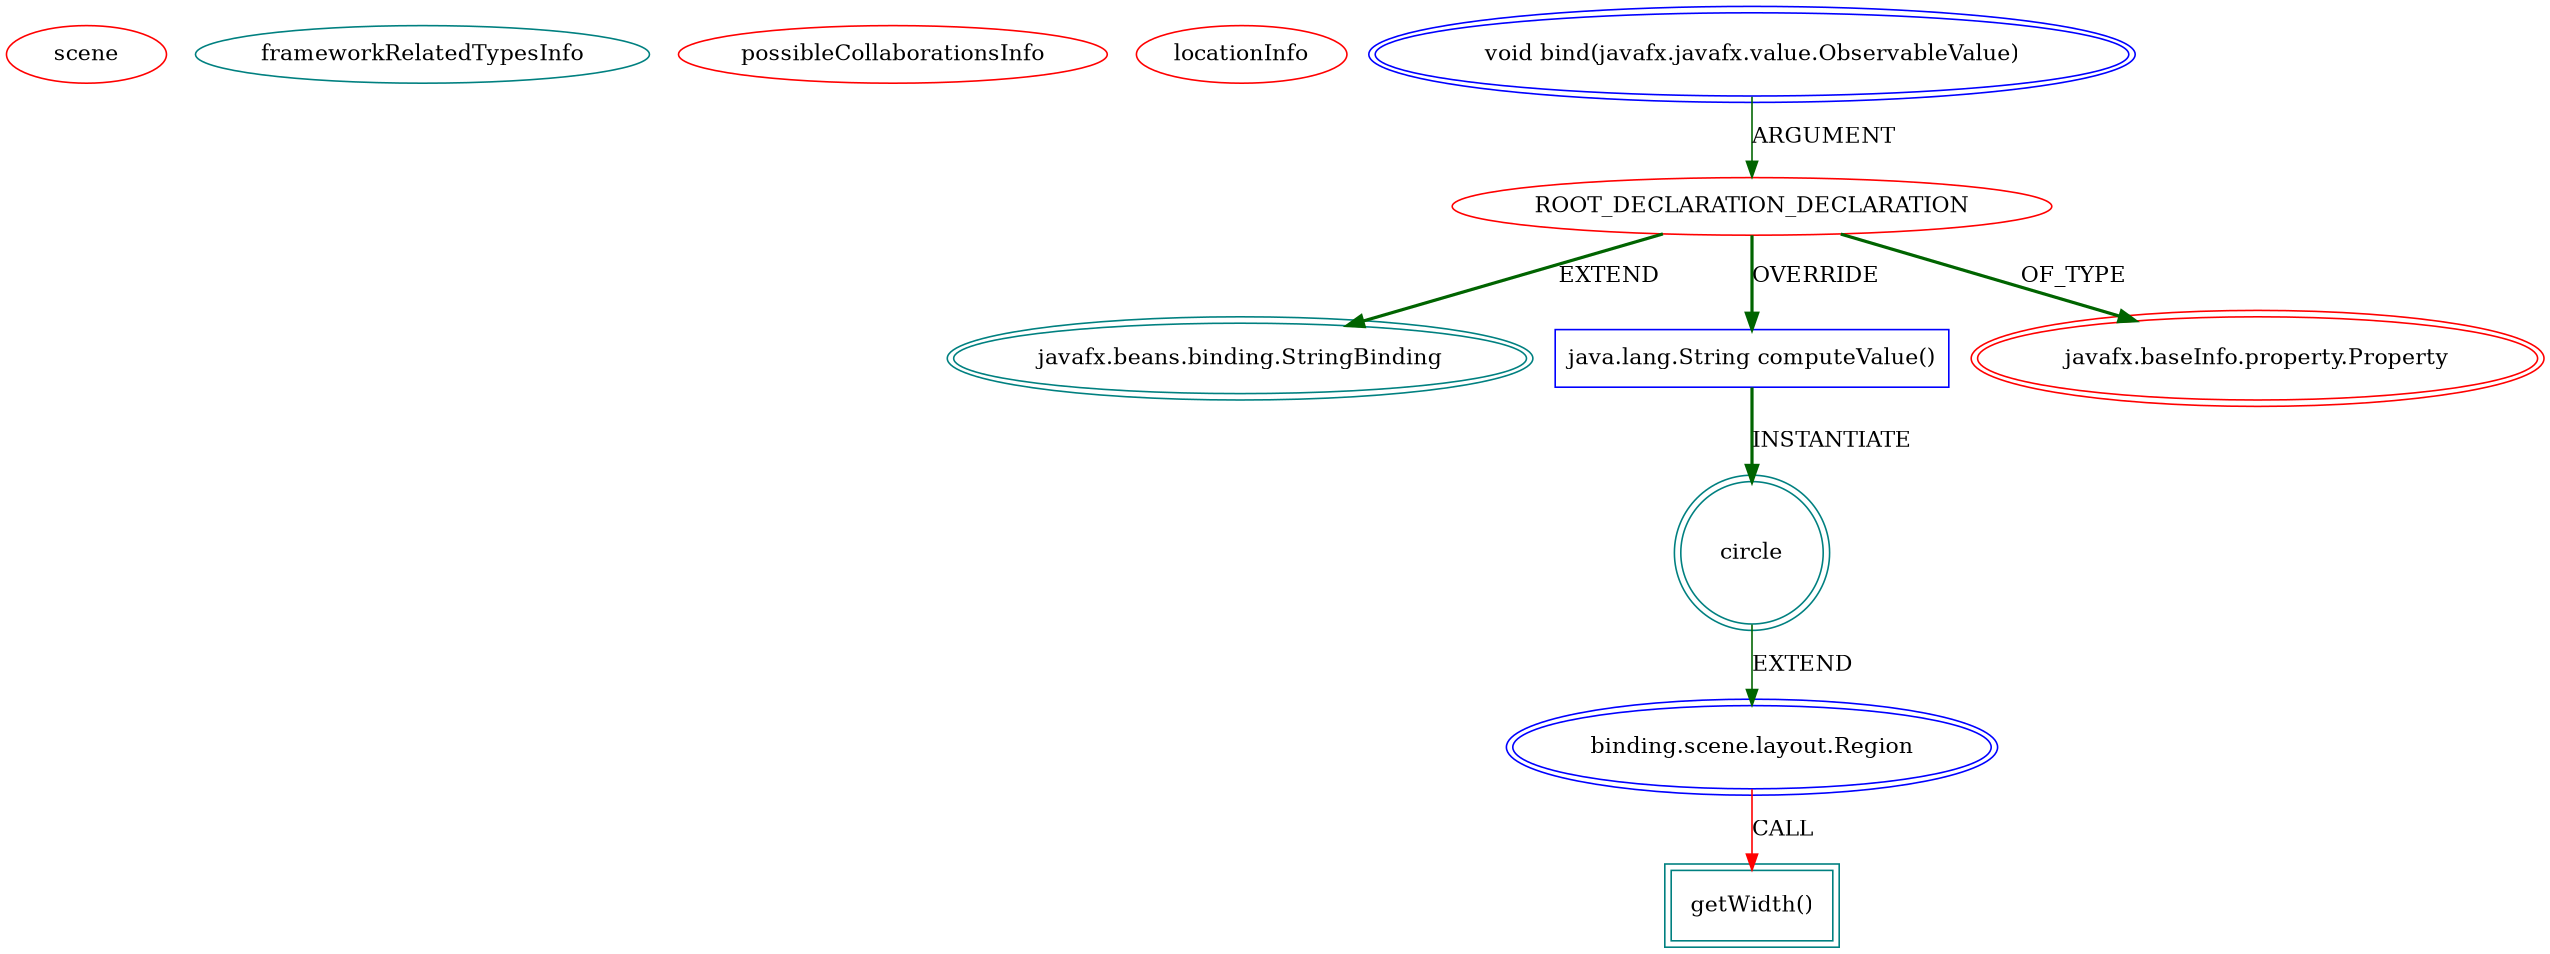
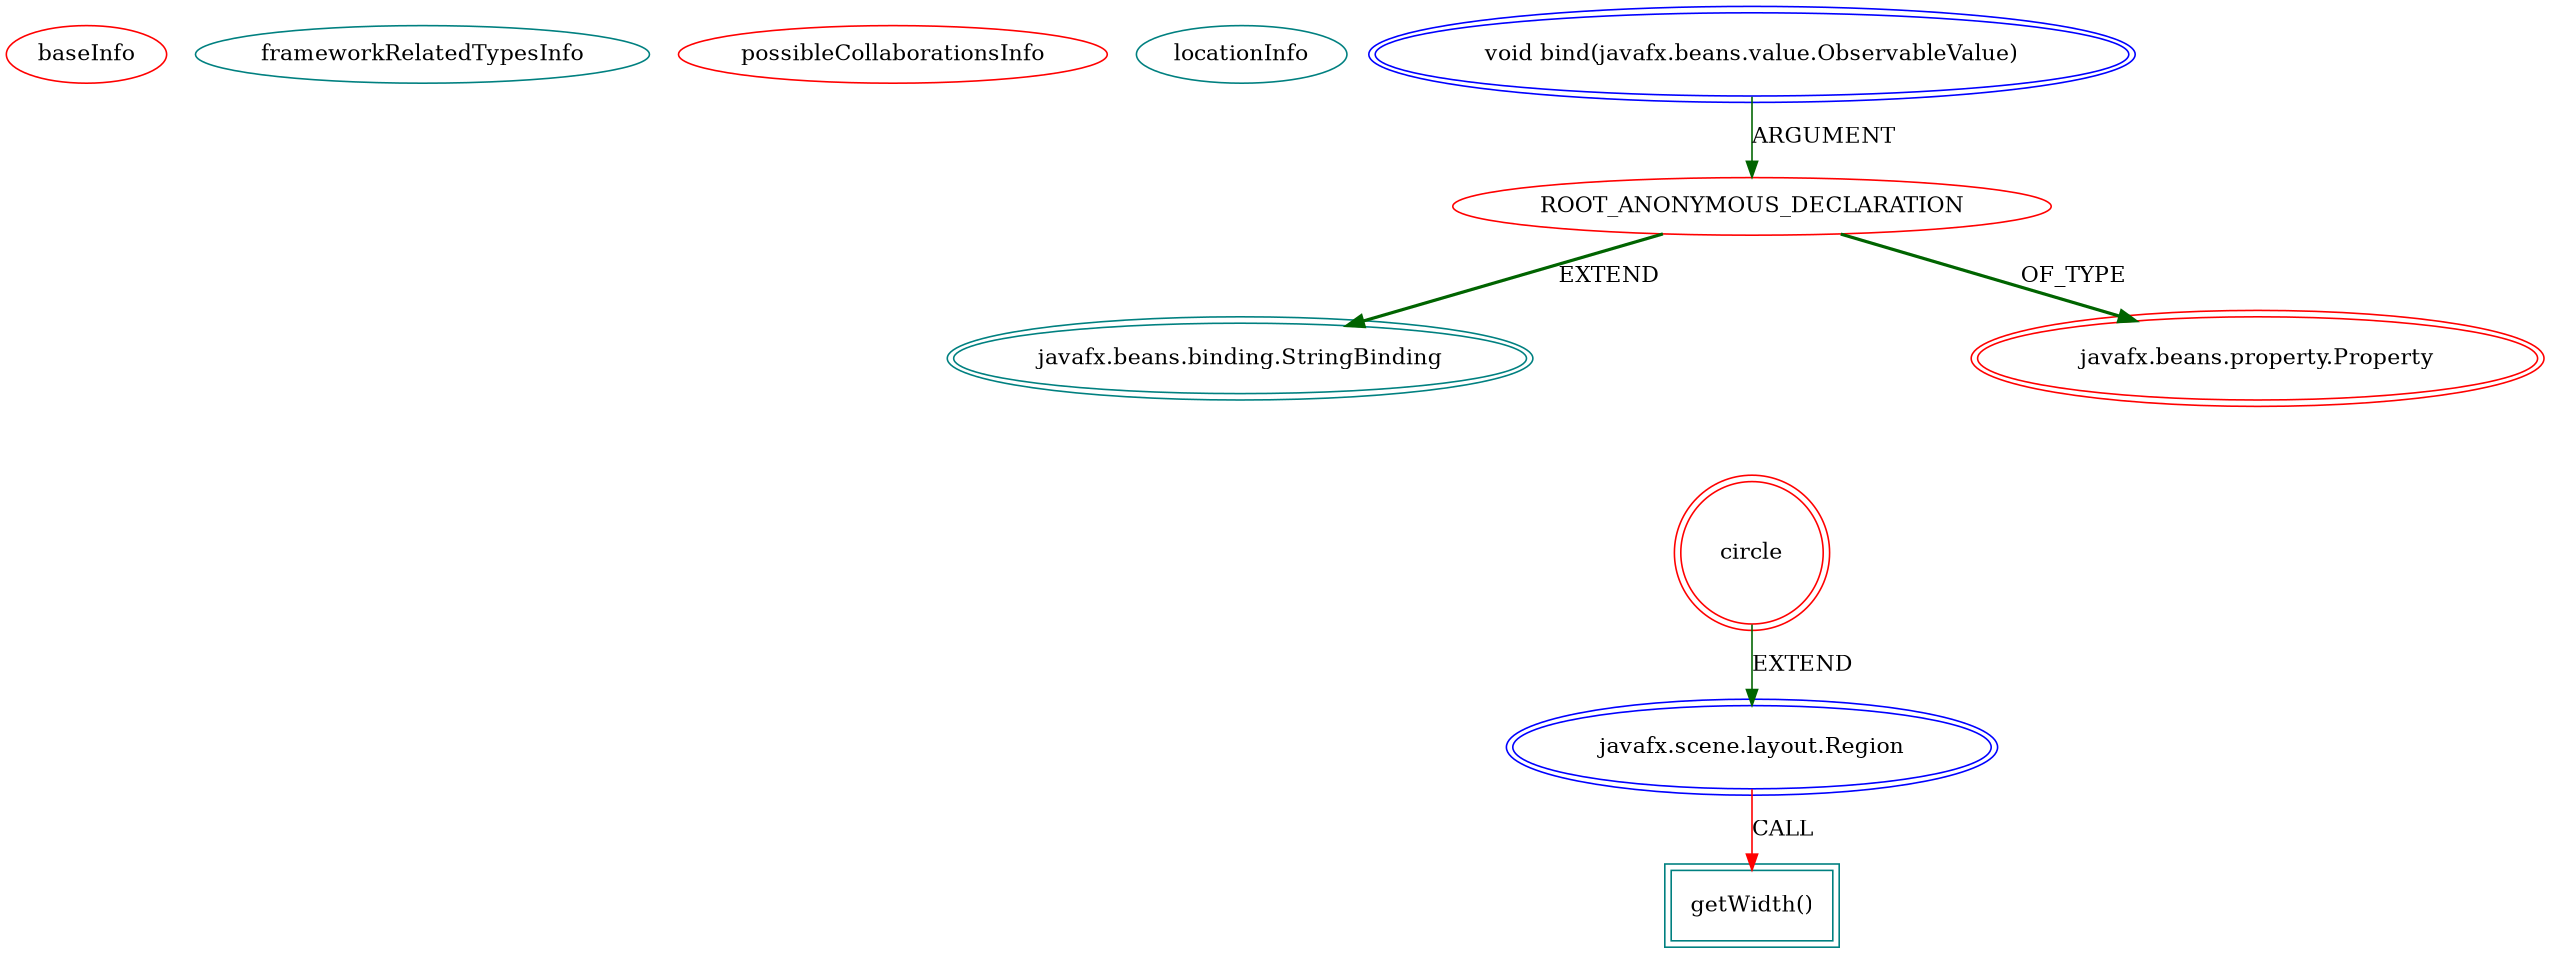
node "scene": label "scene" -> "baseInfo"
node "locationInfo": color red -> teal
node "void bind(javafx.javafx.value.ObservableValue)": label "void bind(javafx.javafx.value.ObservableValue)" -> "void bind(javafx.beans.value.ObservableValue)"
node "ROOT_DECLARATION_DECLARATION": label "ROOT_DECLARATION_DECLARATION" -> "ROOT_ANONYMOUS_DECLARATION"
node "java.lang.String computeValue()": removed
node "javafx.baseInfo.property.Property": label "javafx.baseInfo.property.Property" -> "javafx.beans.property.Property"
node "circle": color teal -> red
node "binding.scene.layout.Region": label "binding.scene.layout.Region" -> "javafx.scene.layout.Region"
